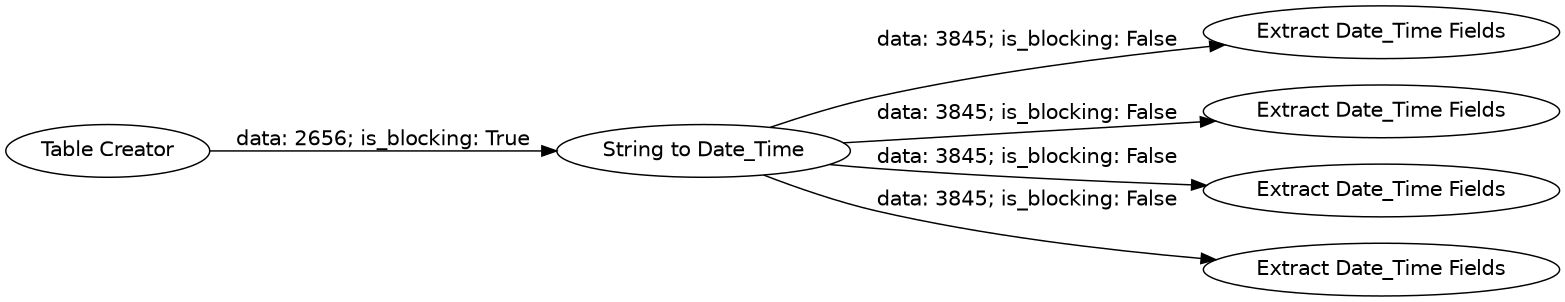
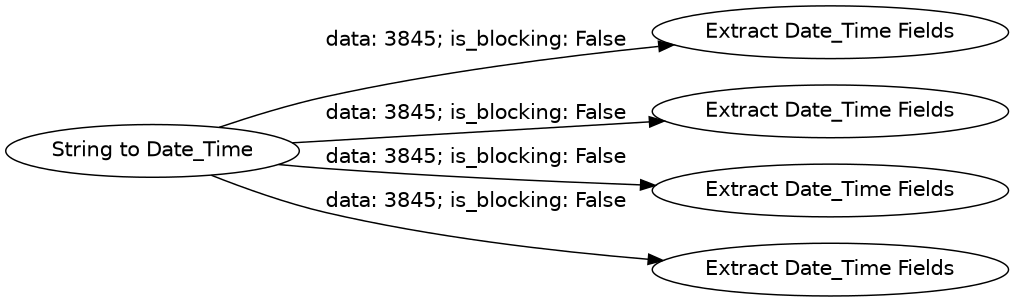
node "Table Creator": removed
